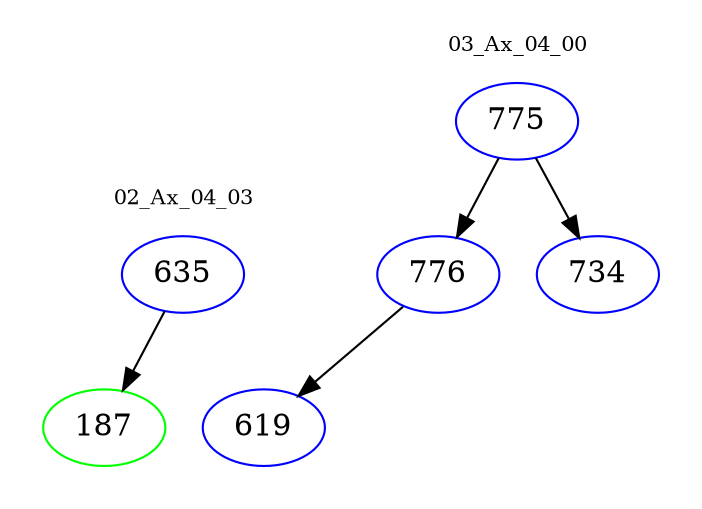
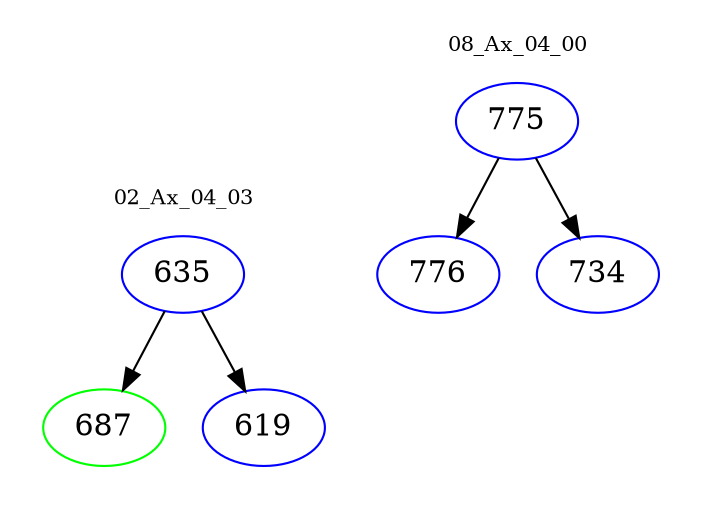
cluster "03_Ax_04_00": label "03_Ax_04_00" -> "08_Ax_04_00"
edge "776" -> "619": now "635" -> "619"
node "187": label "187" -> "687"
